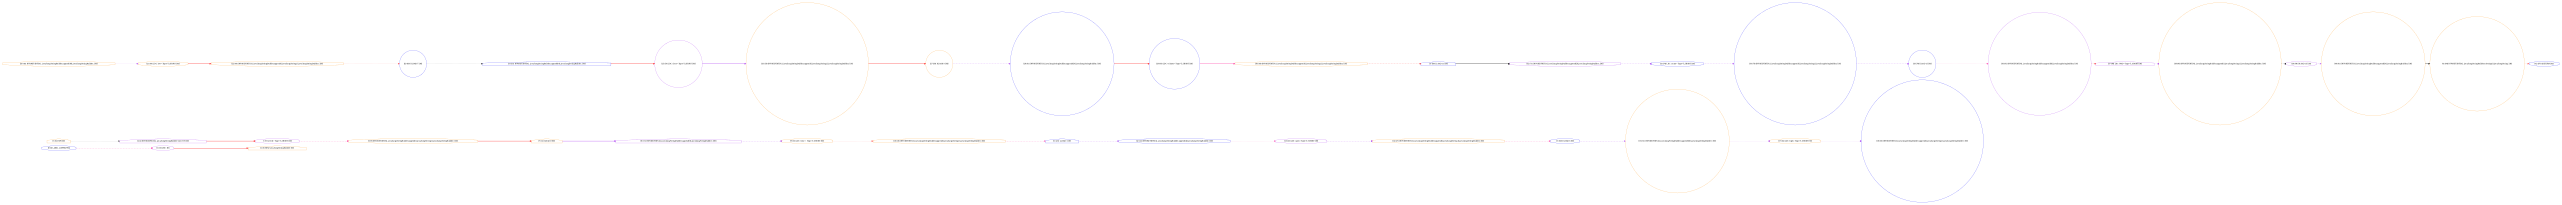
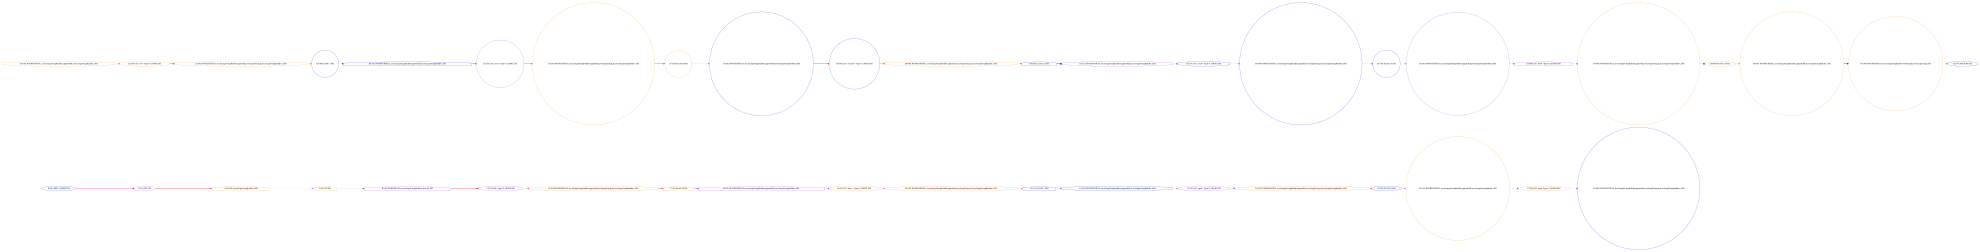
node "I39 (89) DLOAD 13 l365": color purple -> darkorange
edge "I0 (0) LABEL L1099827934" -> "I1 (0) LINE  365": style dashed -> bold
edge "I2 (0) NEW java/lang/StringBuilder l365" -> "I3 (3) DUP l365": added
